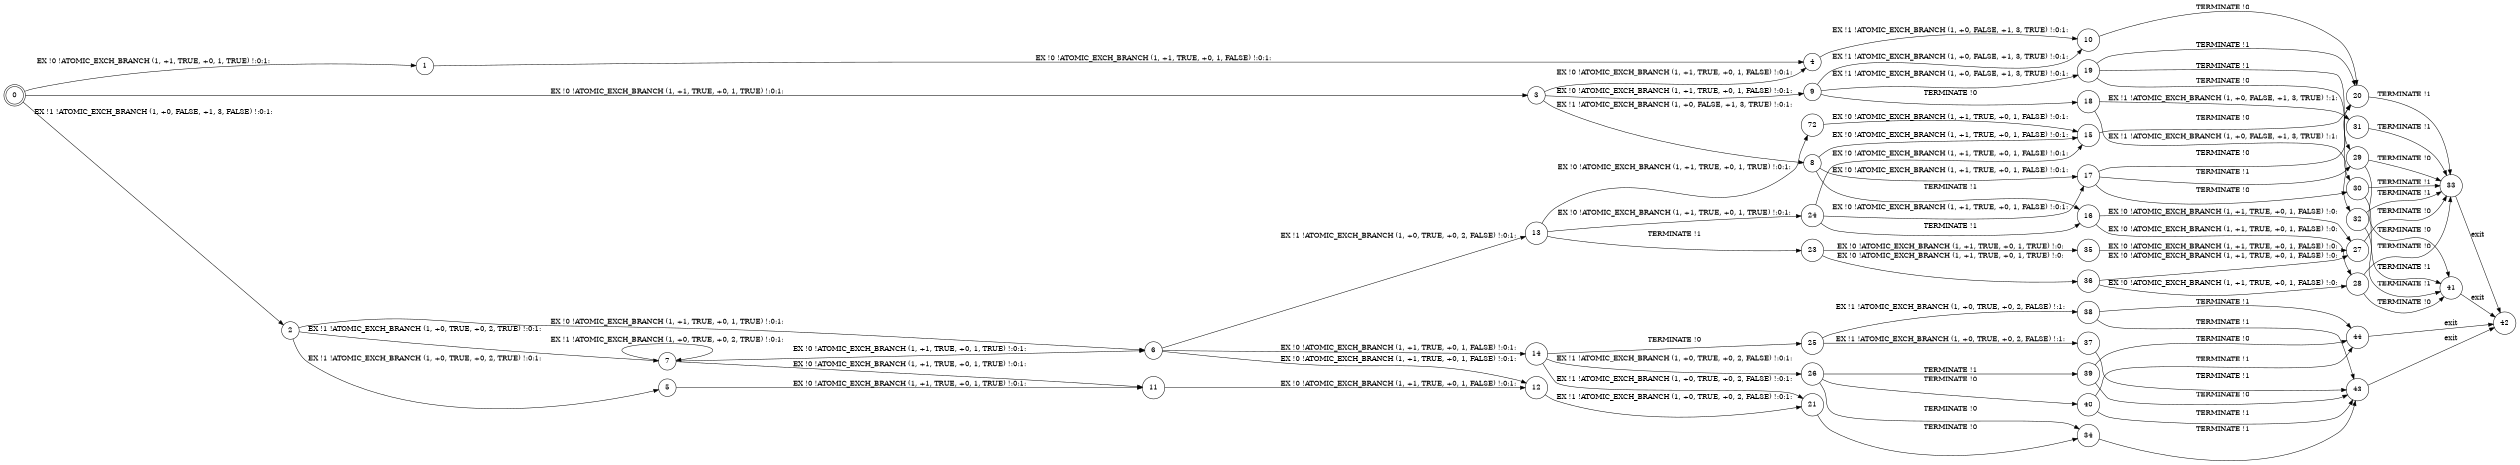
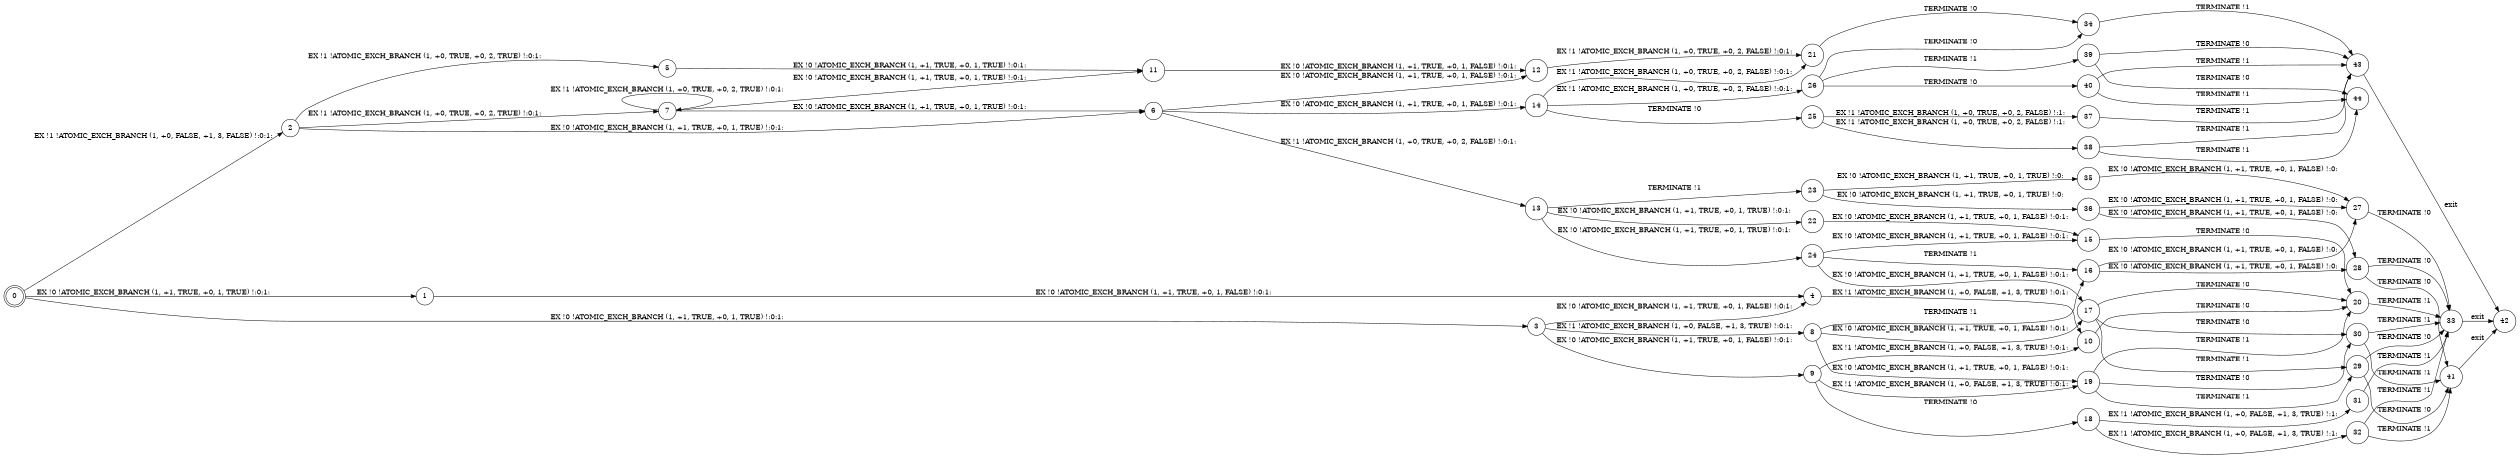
node "72": label "72" -> "22"
edge "8" -> "15": now "8" -> "19"
edge "44" -> "42": removed, label "exit"
